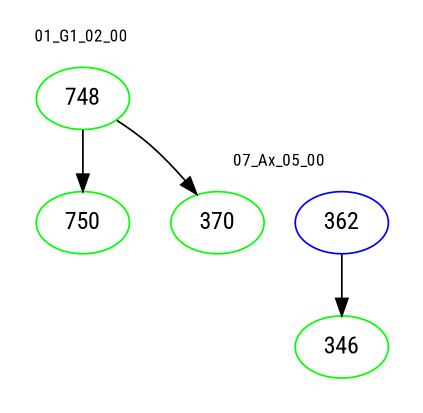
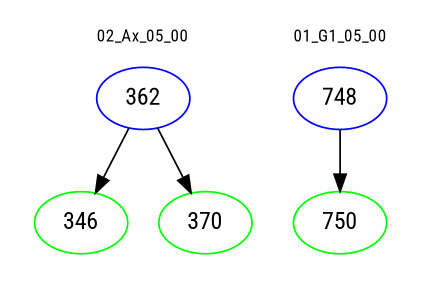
cluster "01_G1_02_00": label "01_G1_02_00" -> "01_G1_05_00"
node "748": color green -> blue
cluster "07_Ax_05_00": label "07_Ax_05_00" -> "02_Ax_05_00"
edge "748" -> "370": now "362" -> "370"
